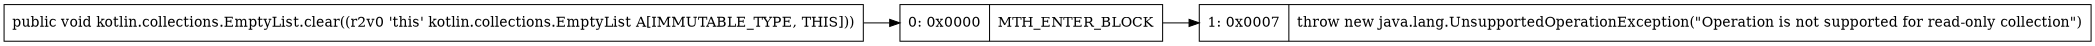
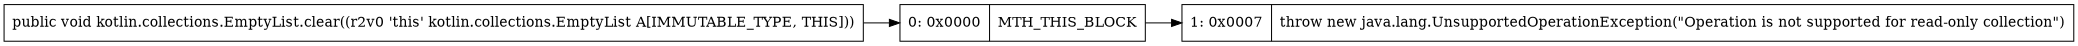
node "0: 0x0000": text "MTH_ENTER_BLOCK" -> "MTH_THIS_BLOCK"
